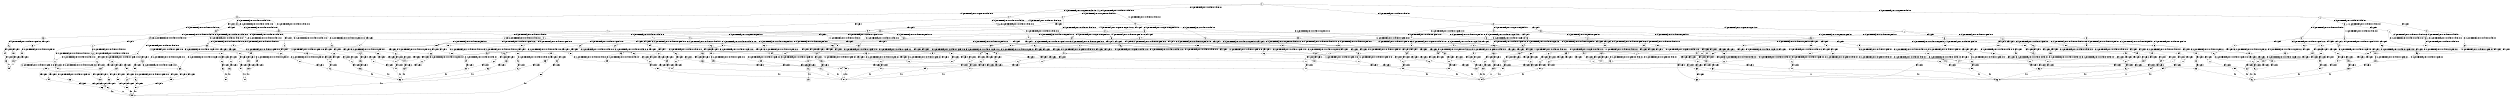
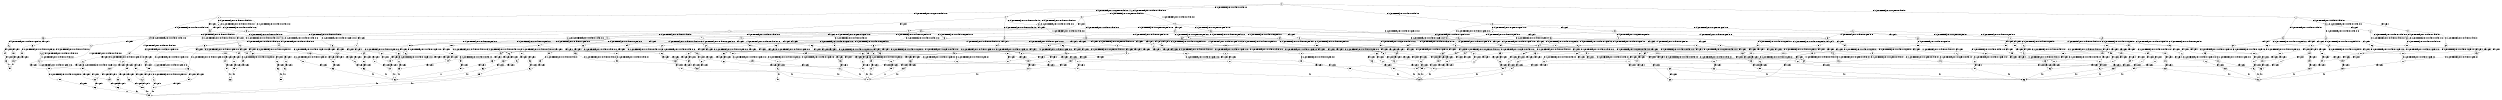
edge "6" -> "20": removed, label "EX !2 !ATOMIC_EXCH_BRANCH (1, +0, TRUE, +0, 1, FALSE) !{0, 1}"
edge "80" -> "158": now "38" -> "158"
edge "124" -> "213": removed, label "TERMINATE !2"
